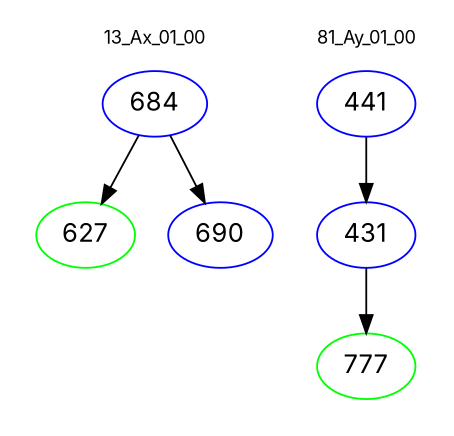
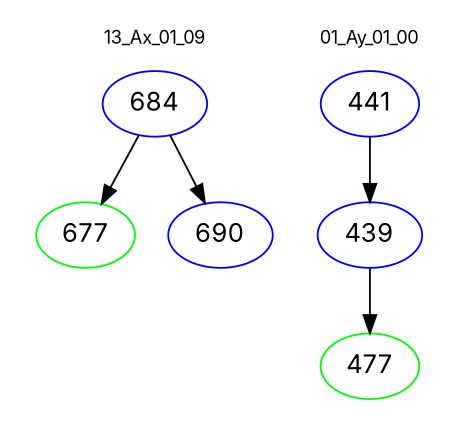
cluster "13_Ax_01_00": label "13_Ax_01_00" -> "13_Ax_01_09"
cluster "81_Ay_01_00": label "81_Ay_01_00" -> "01_Ay_01_00"
node "627": label "627" -> "677"
node "431": label "431" -> "439"
node "777": label "777" -> "477"
